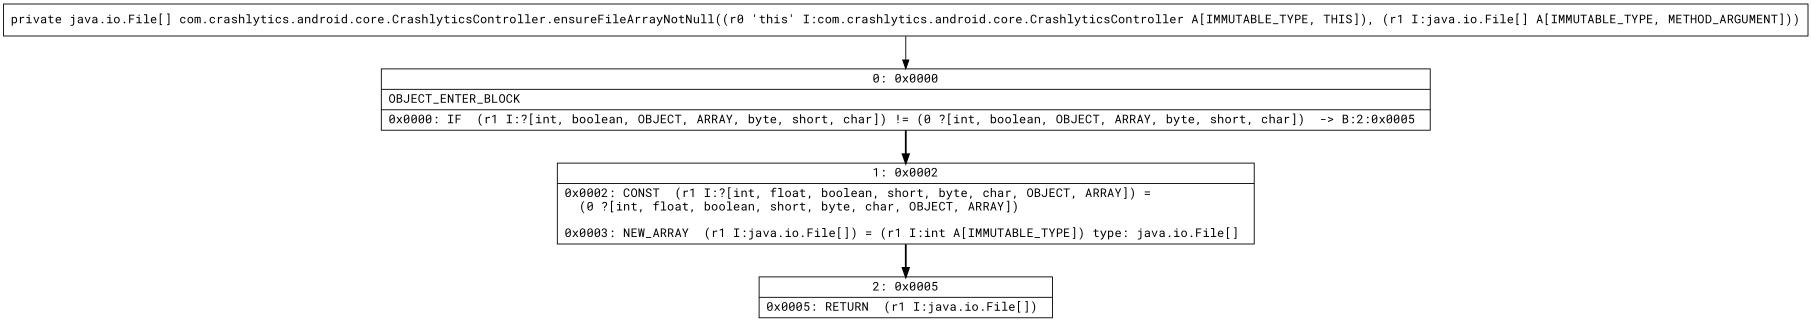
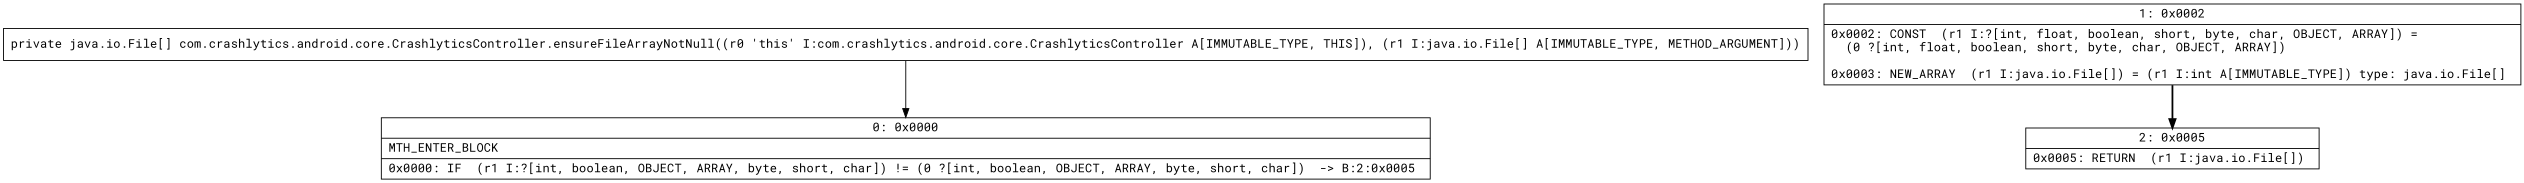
node "0: 0x0000": text "OBJECT_ENTER_BLOCK" -> "MTH_ENTER_BLOCK"
edge "0: 0x0000" -> "1: 0x0002": removed
